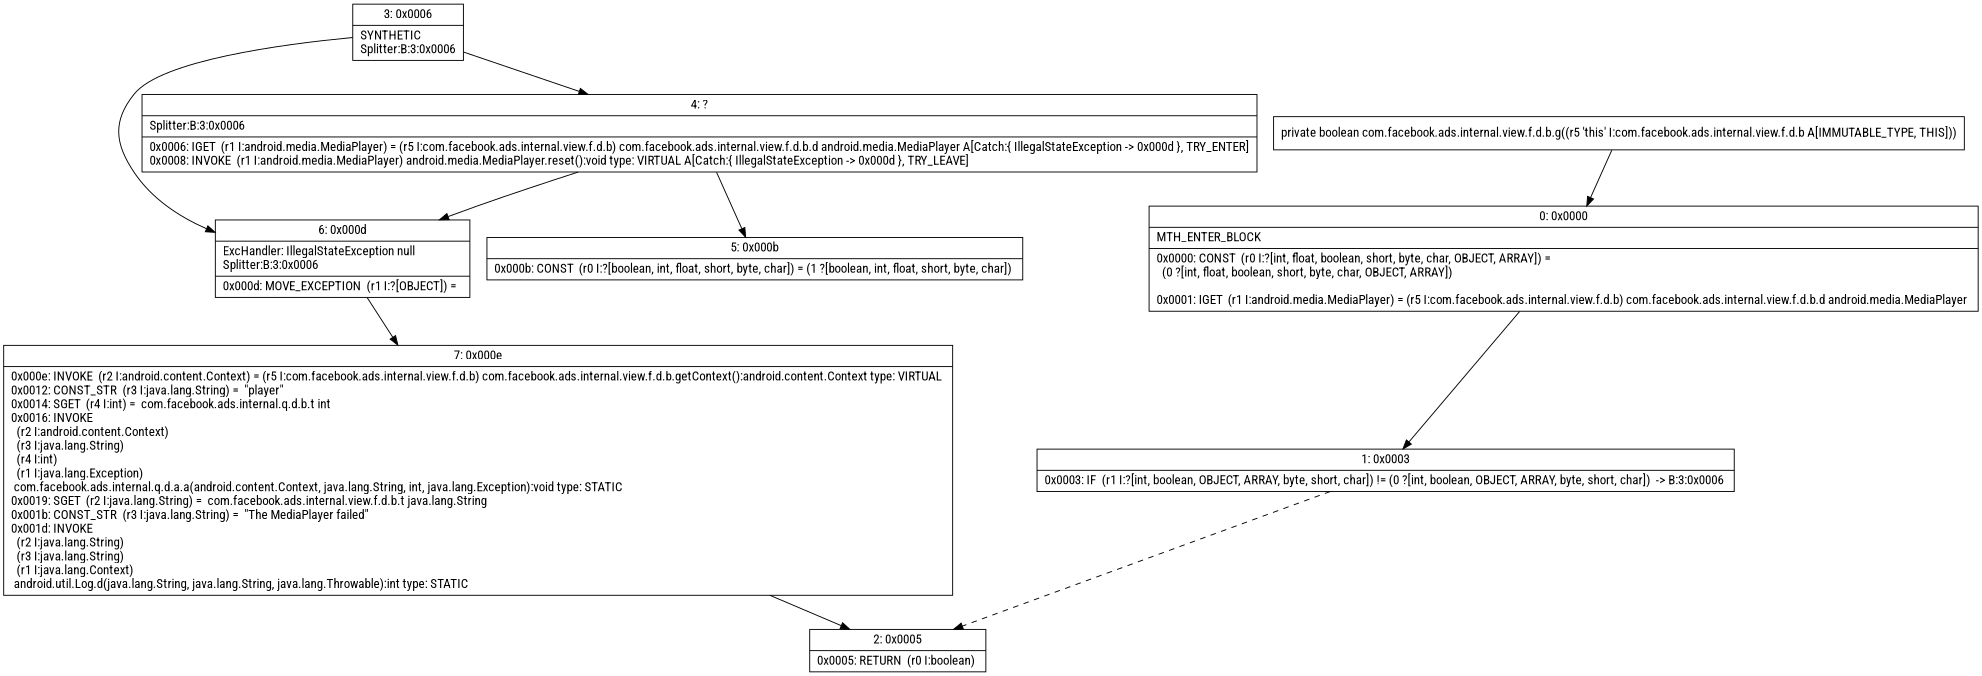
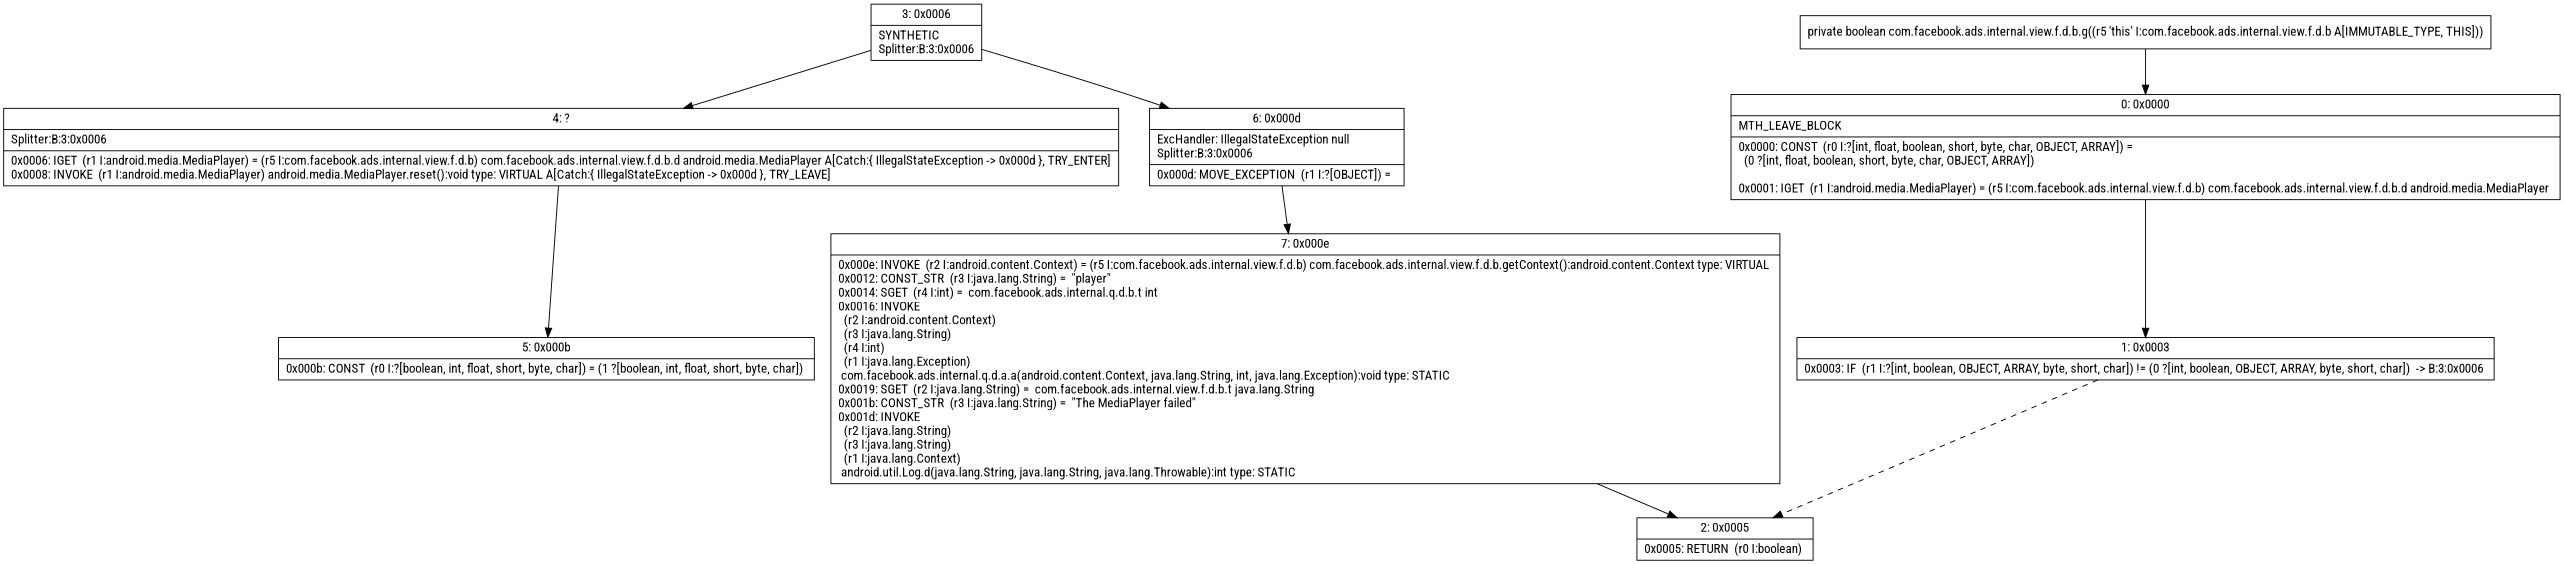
edge "4: ?" -> "6: 0x000d": removed
node "0: 0x0000": text "MTH_ENTER_BLOCK" -> "MTH_LEAVE_BLOCK"
